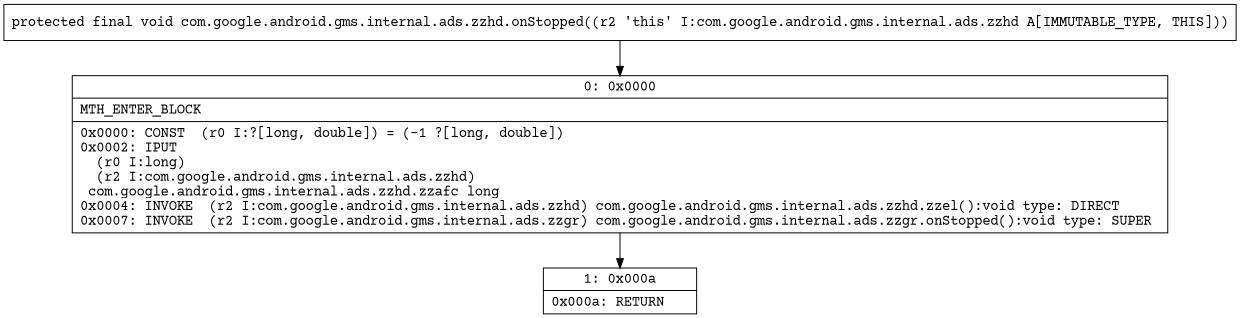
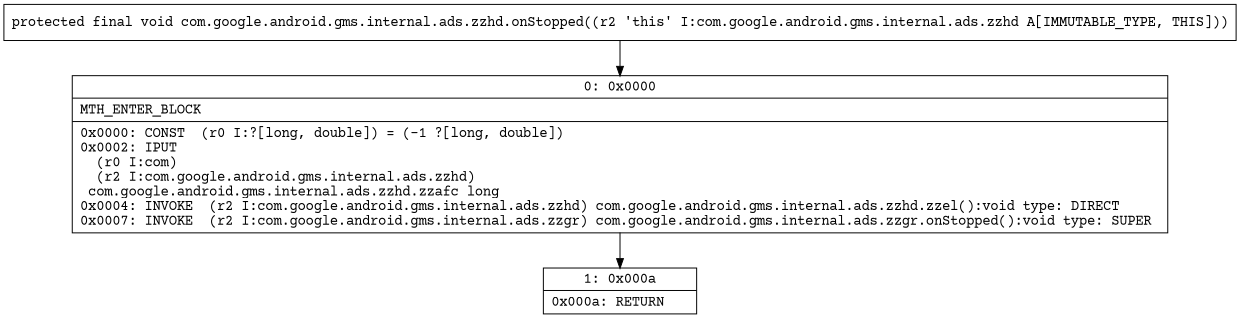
node "0: 0x0000": text "(r0 I:long)" -> "(r0 I:com)"
